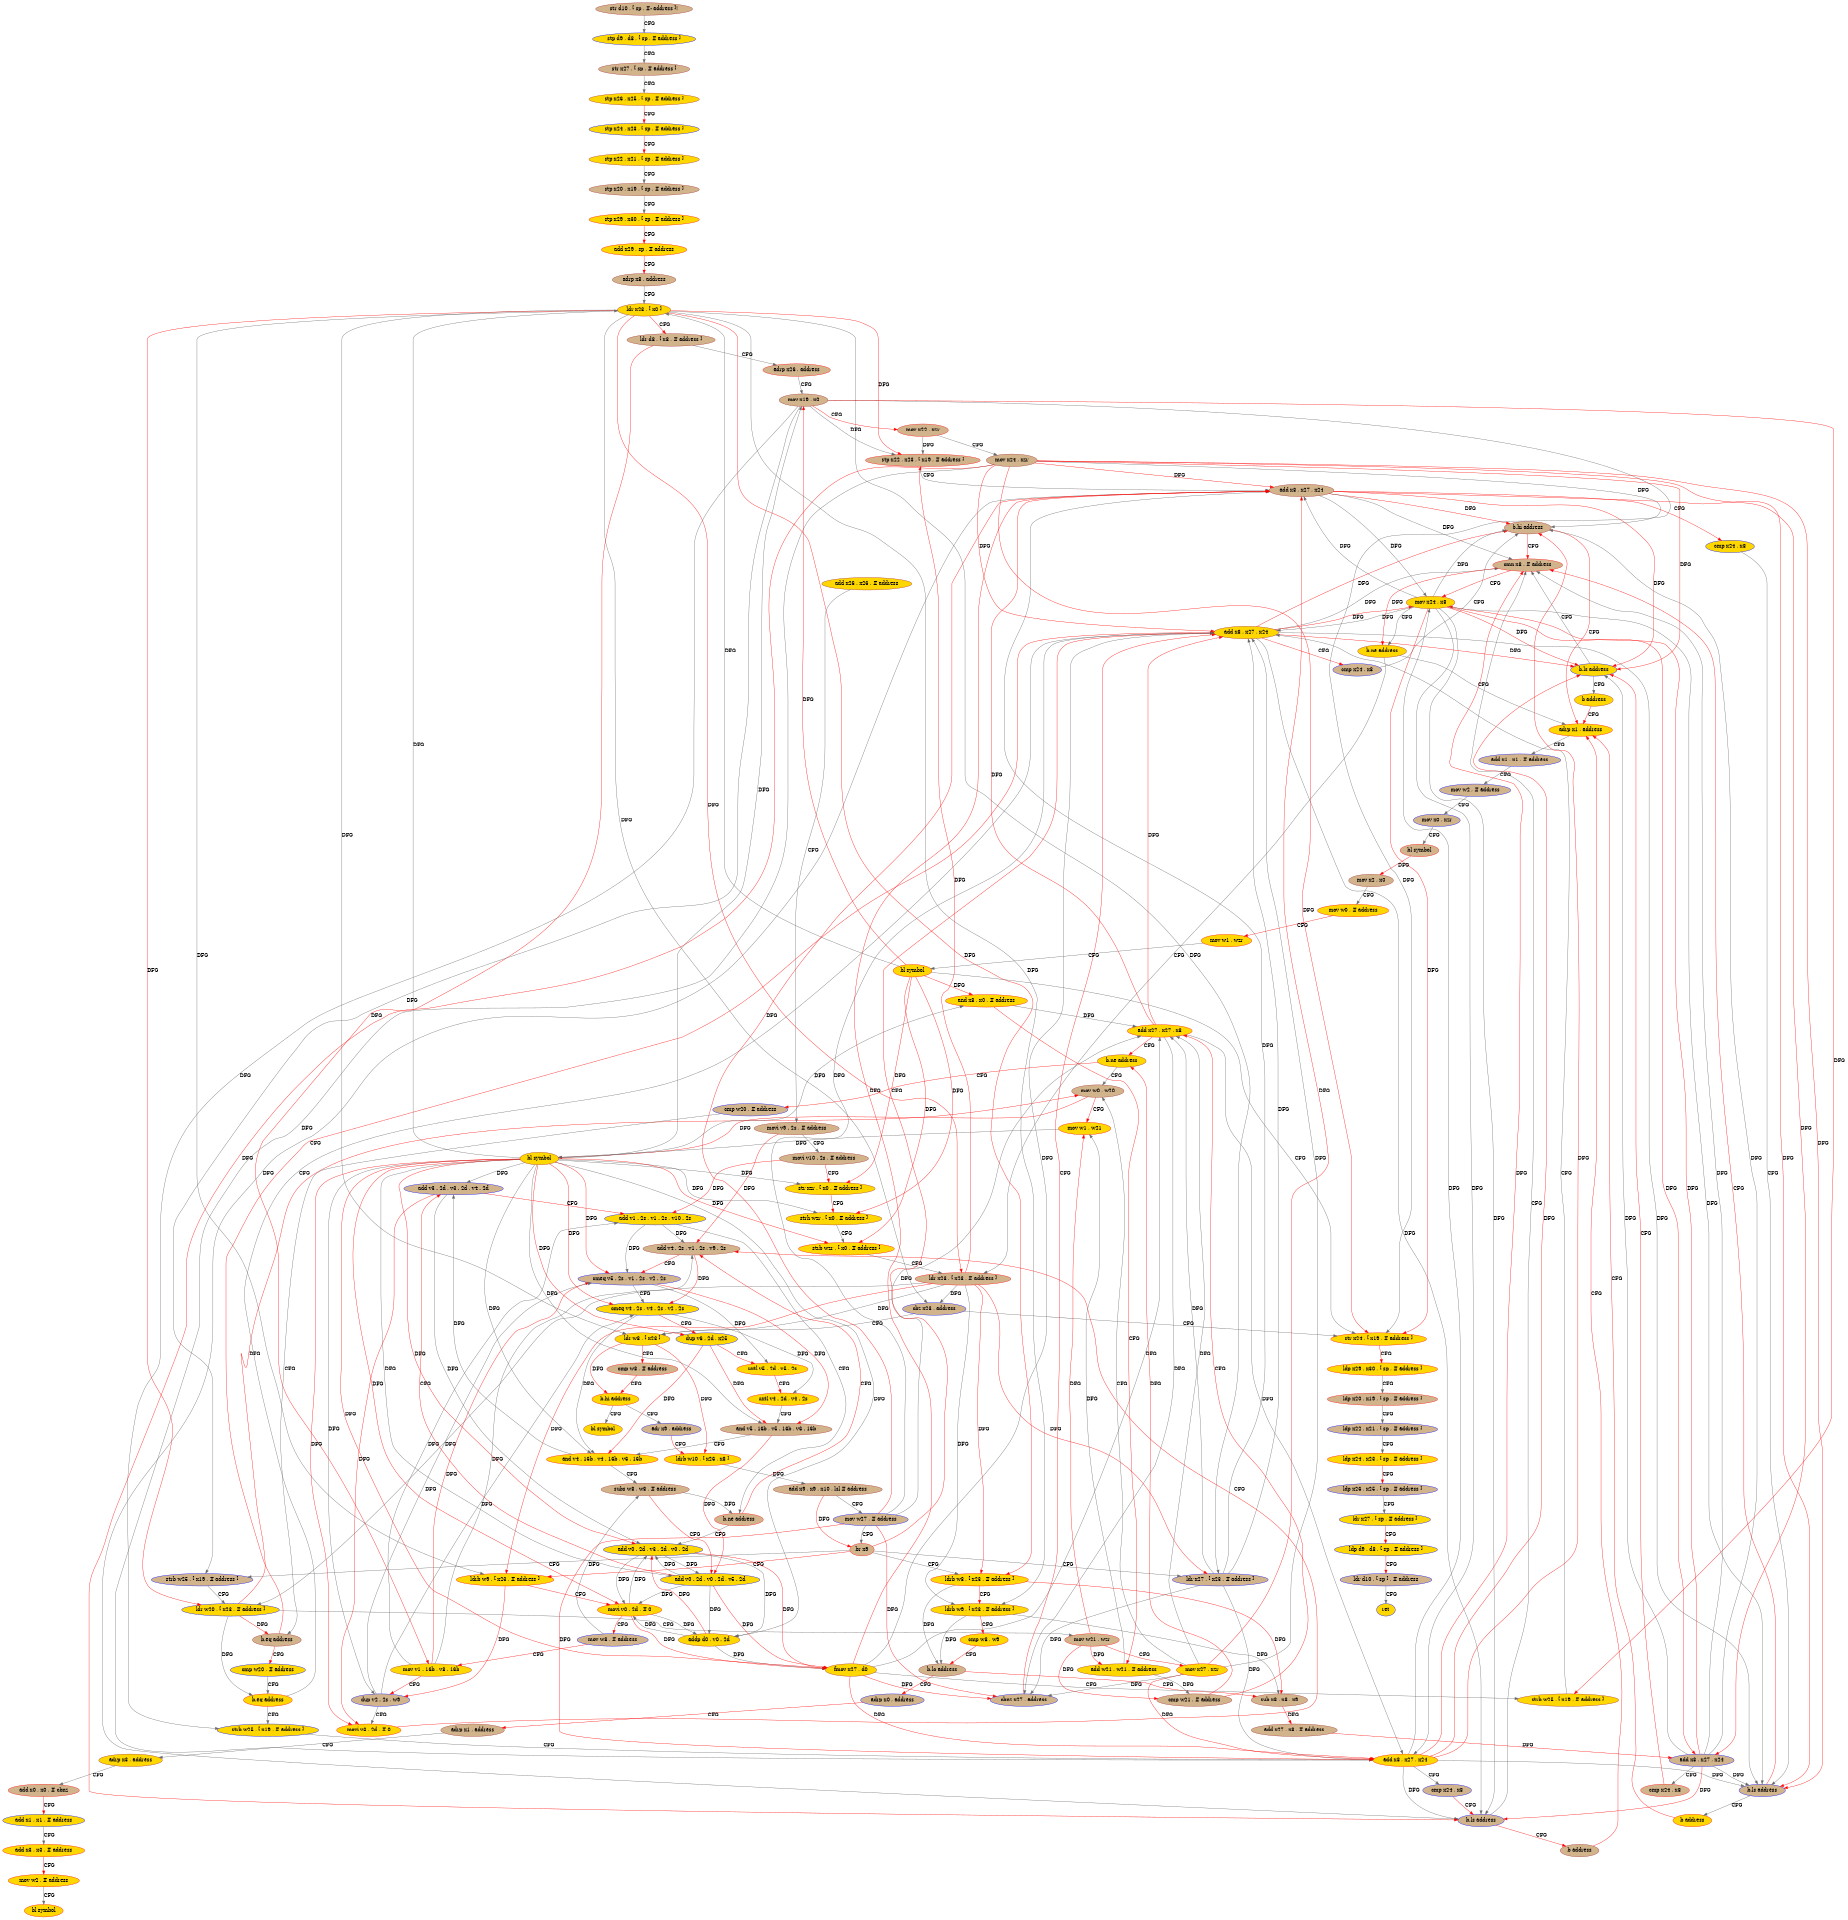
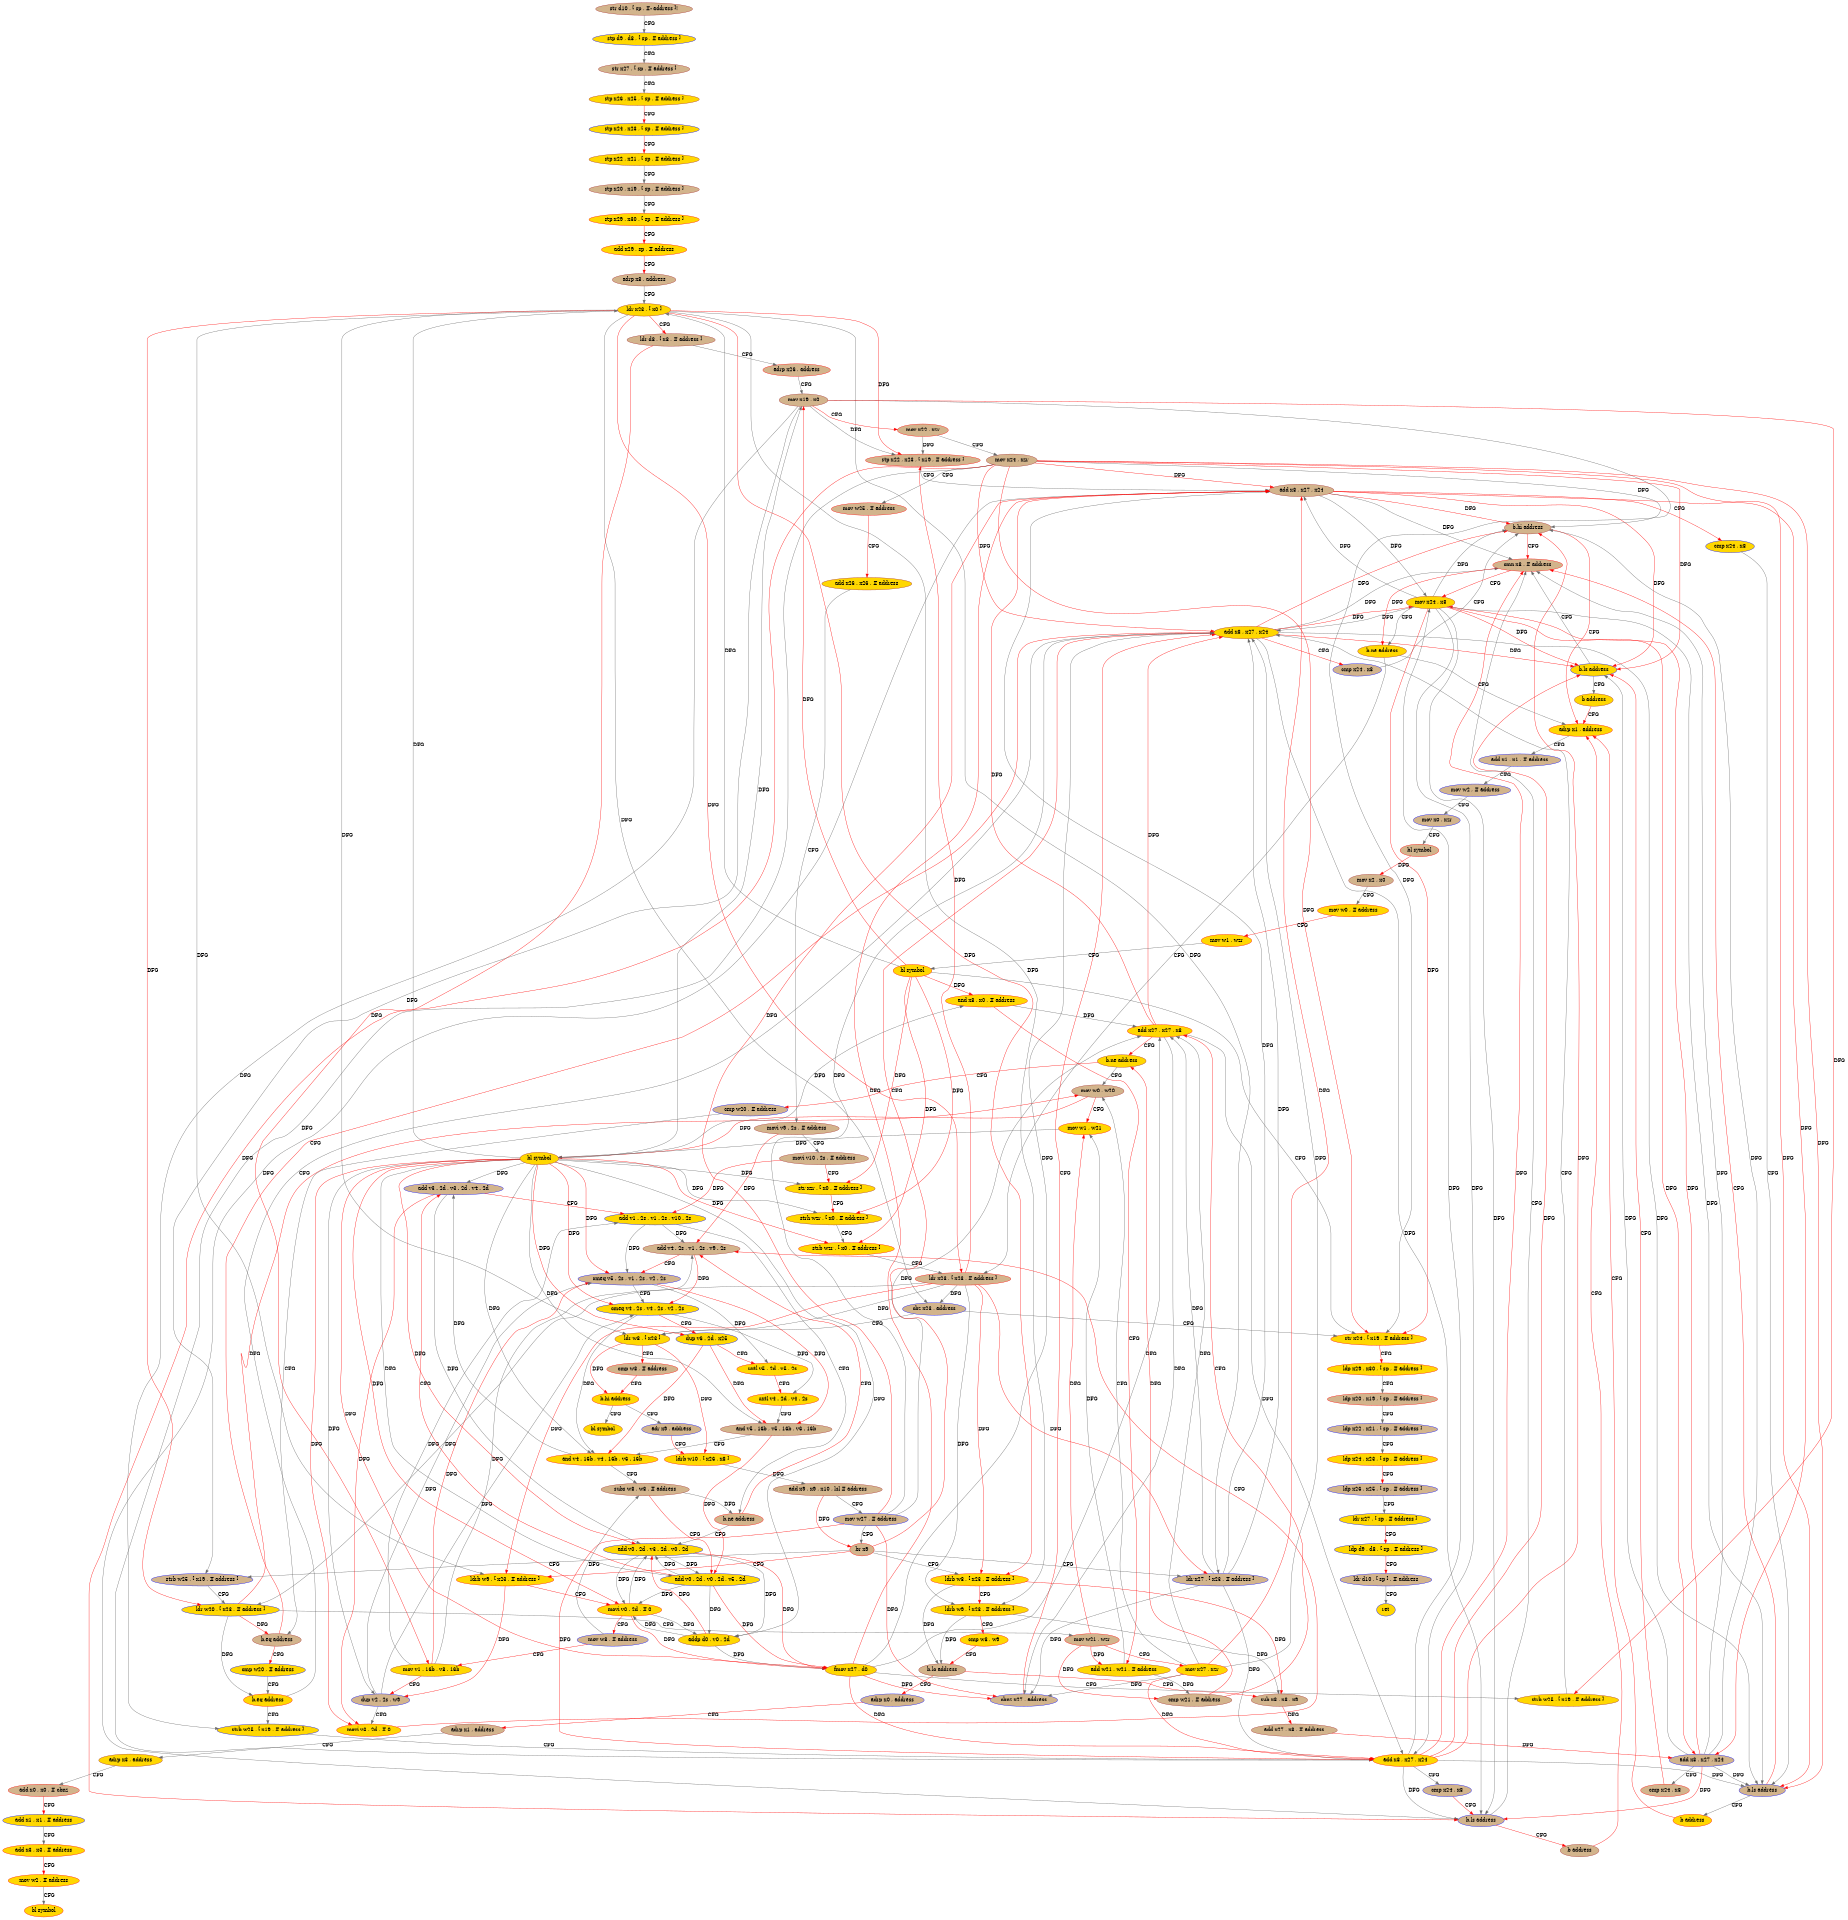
node "mov w25 , # address": added
